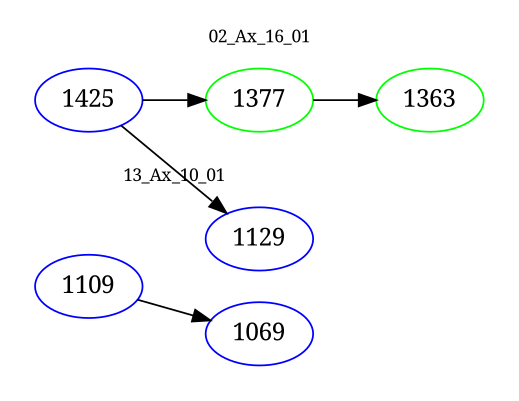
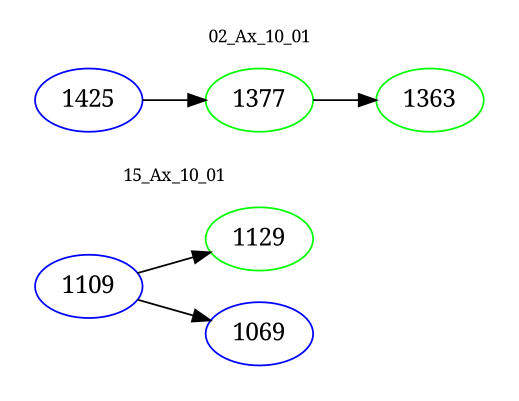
cluster "02_Ax_16_01": label "02_Ax_16_01" -> "02_Ax_10_01"
edge "1425" -> "1129": now "1109" -> "1129"
cluster "13_Ax_10_01": label "13_Ax_10_01" -> "15_Ax_10_01"
node "1129": color blue -> green
